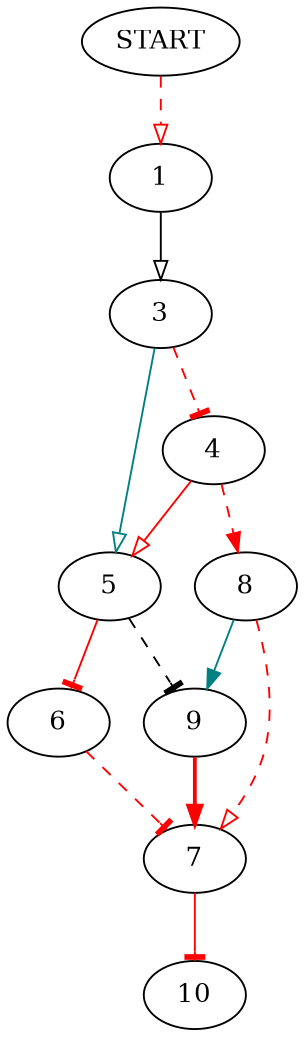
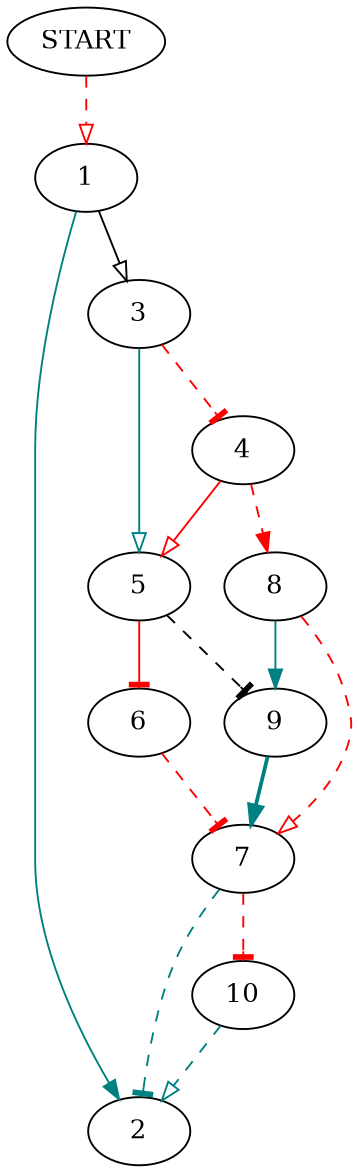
edge "9" -> "7": color red -> teal
edge "7" -> "10": style solid -> dashed
node "2": added
